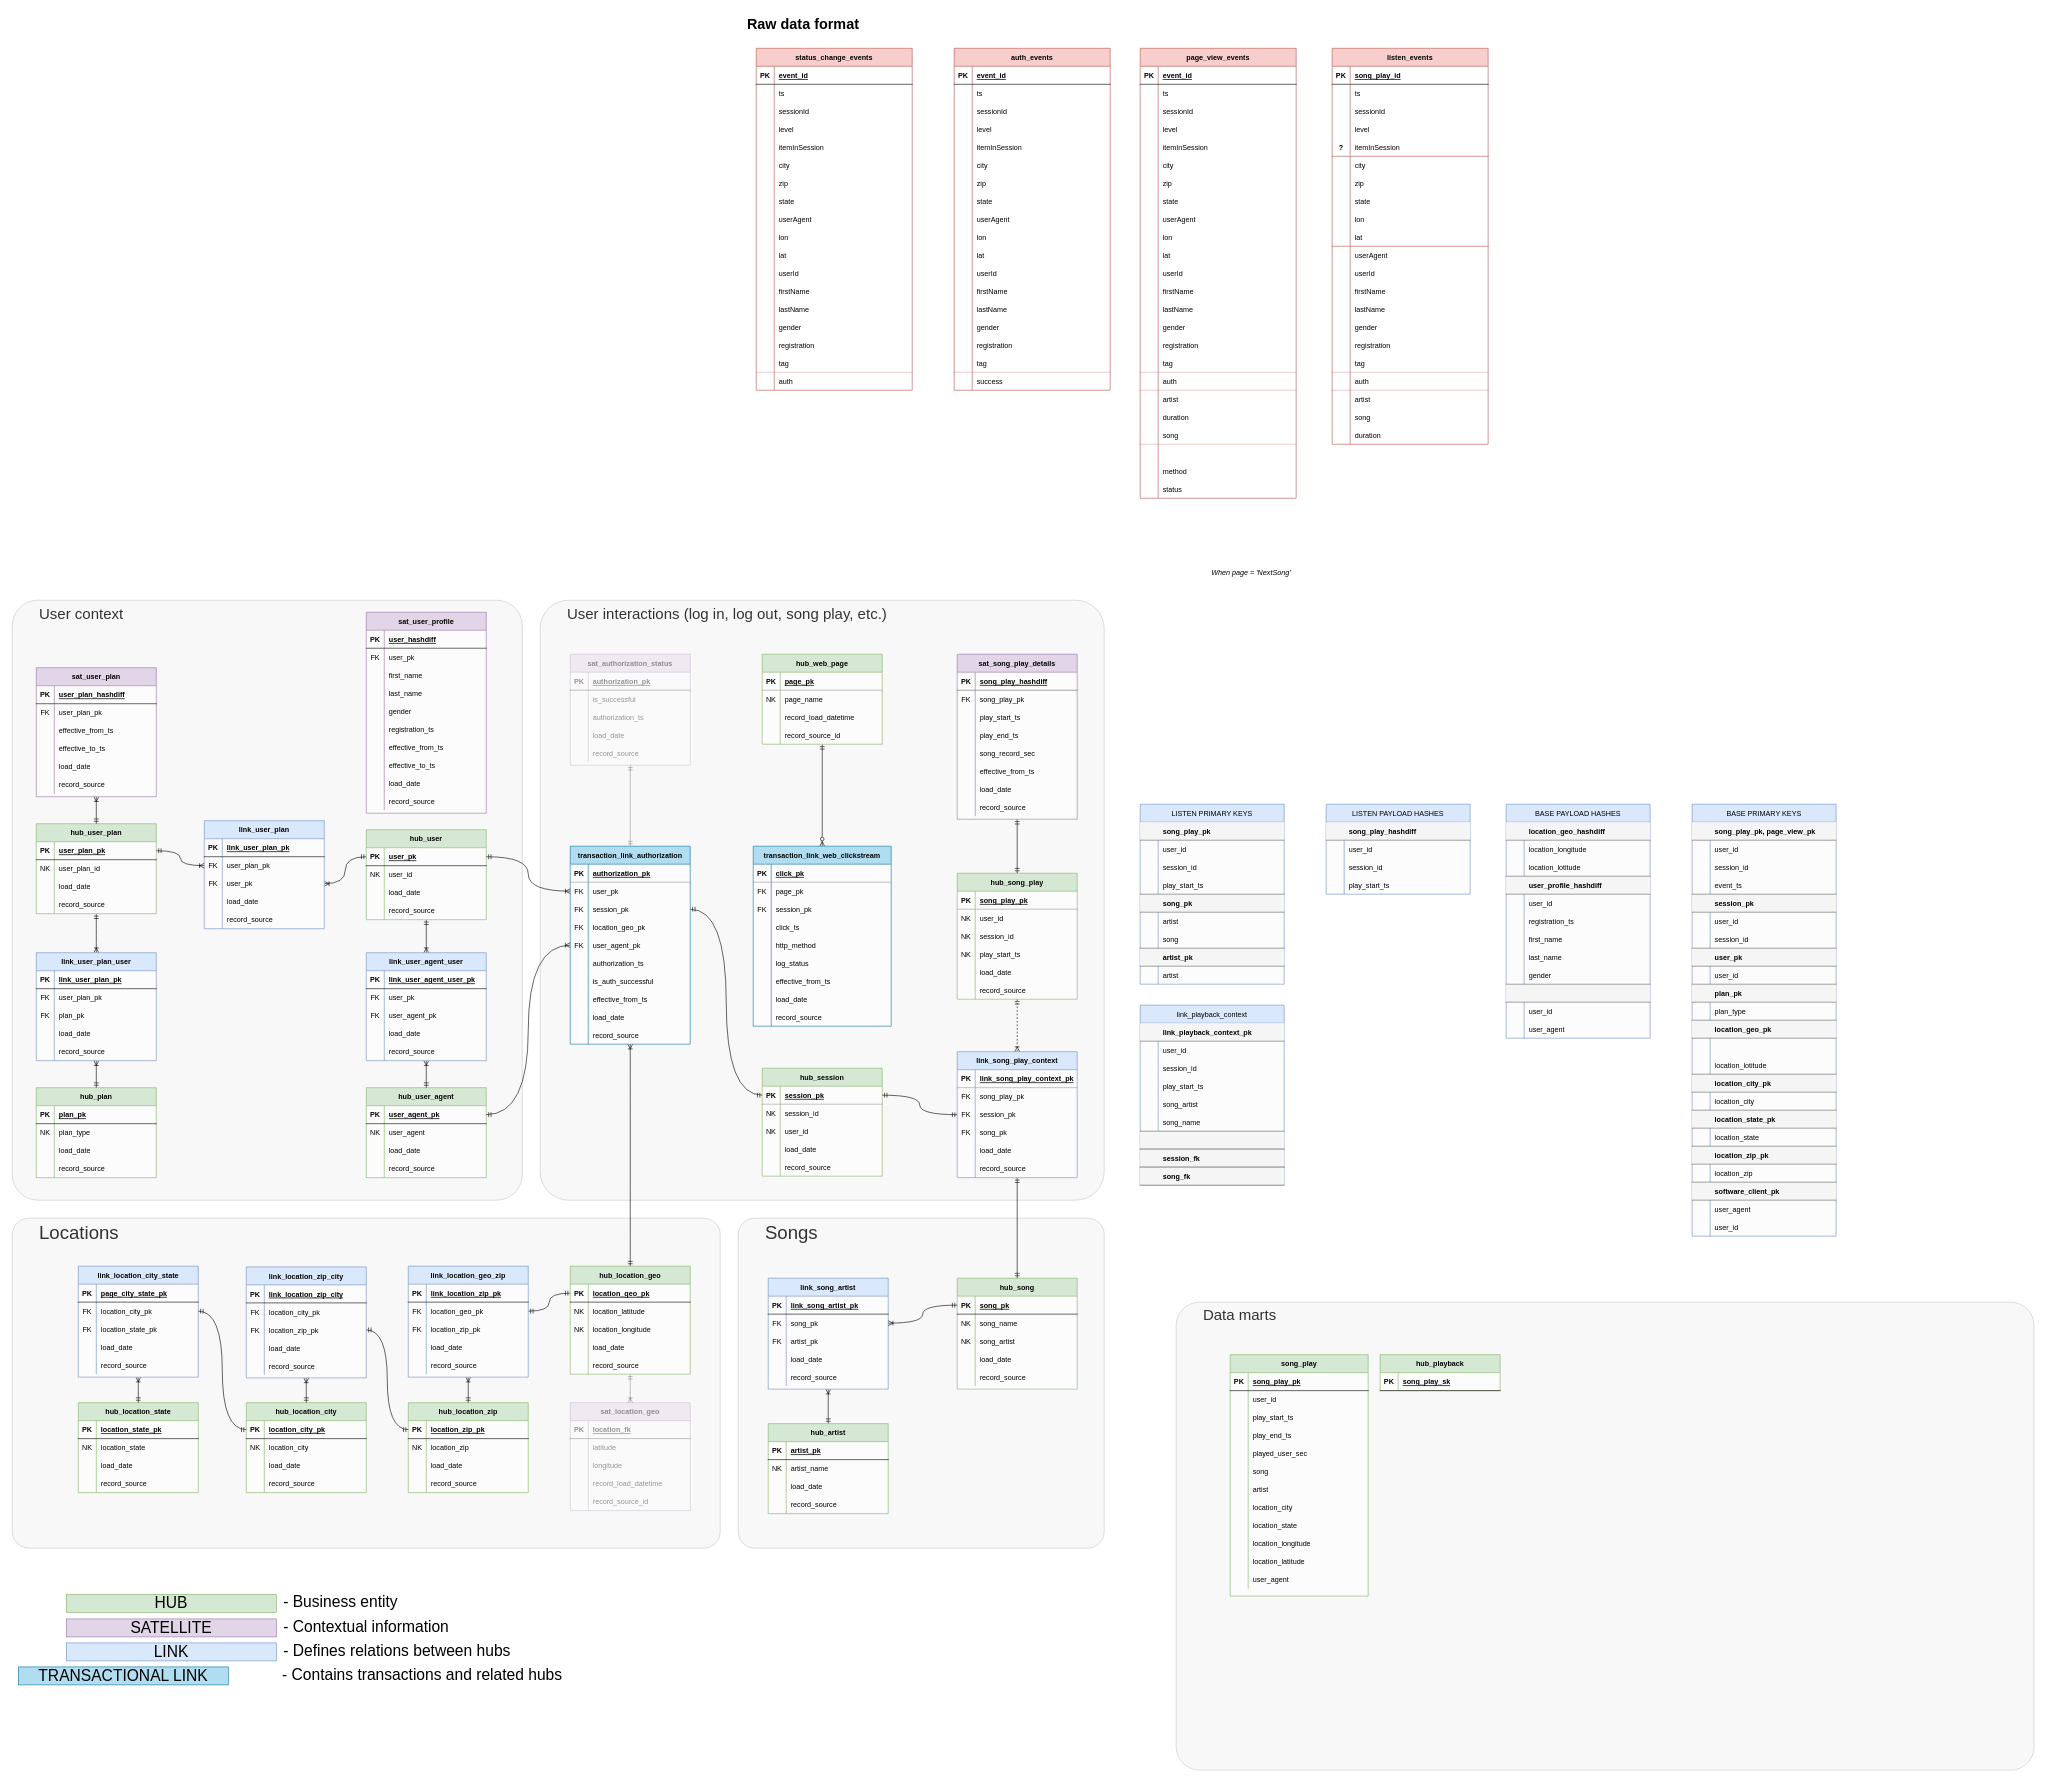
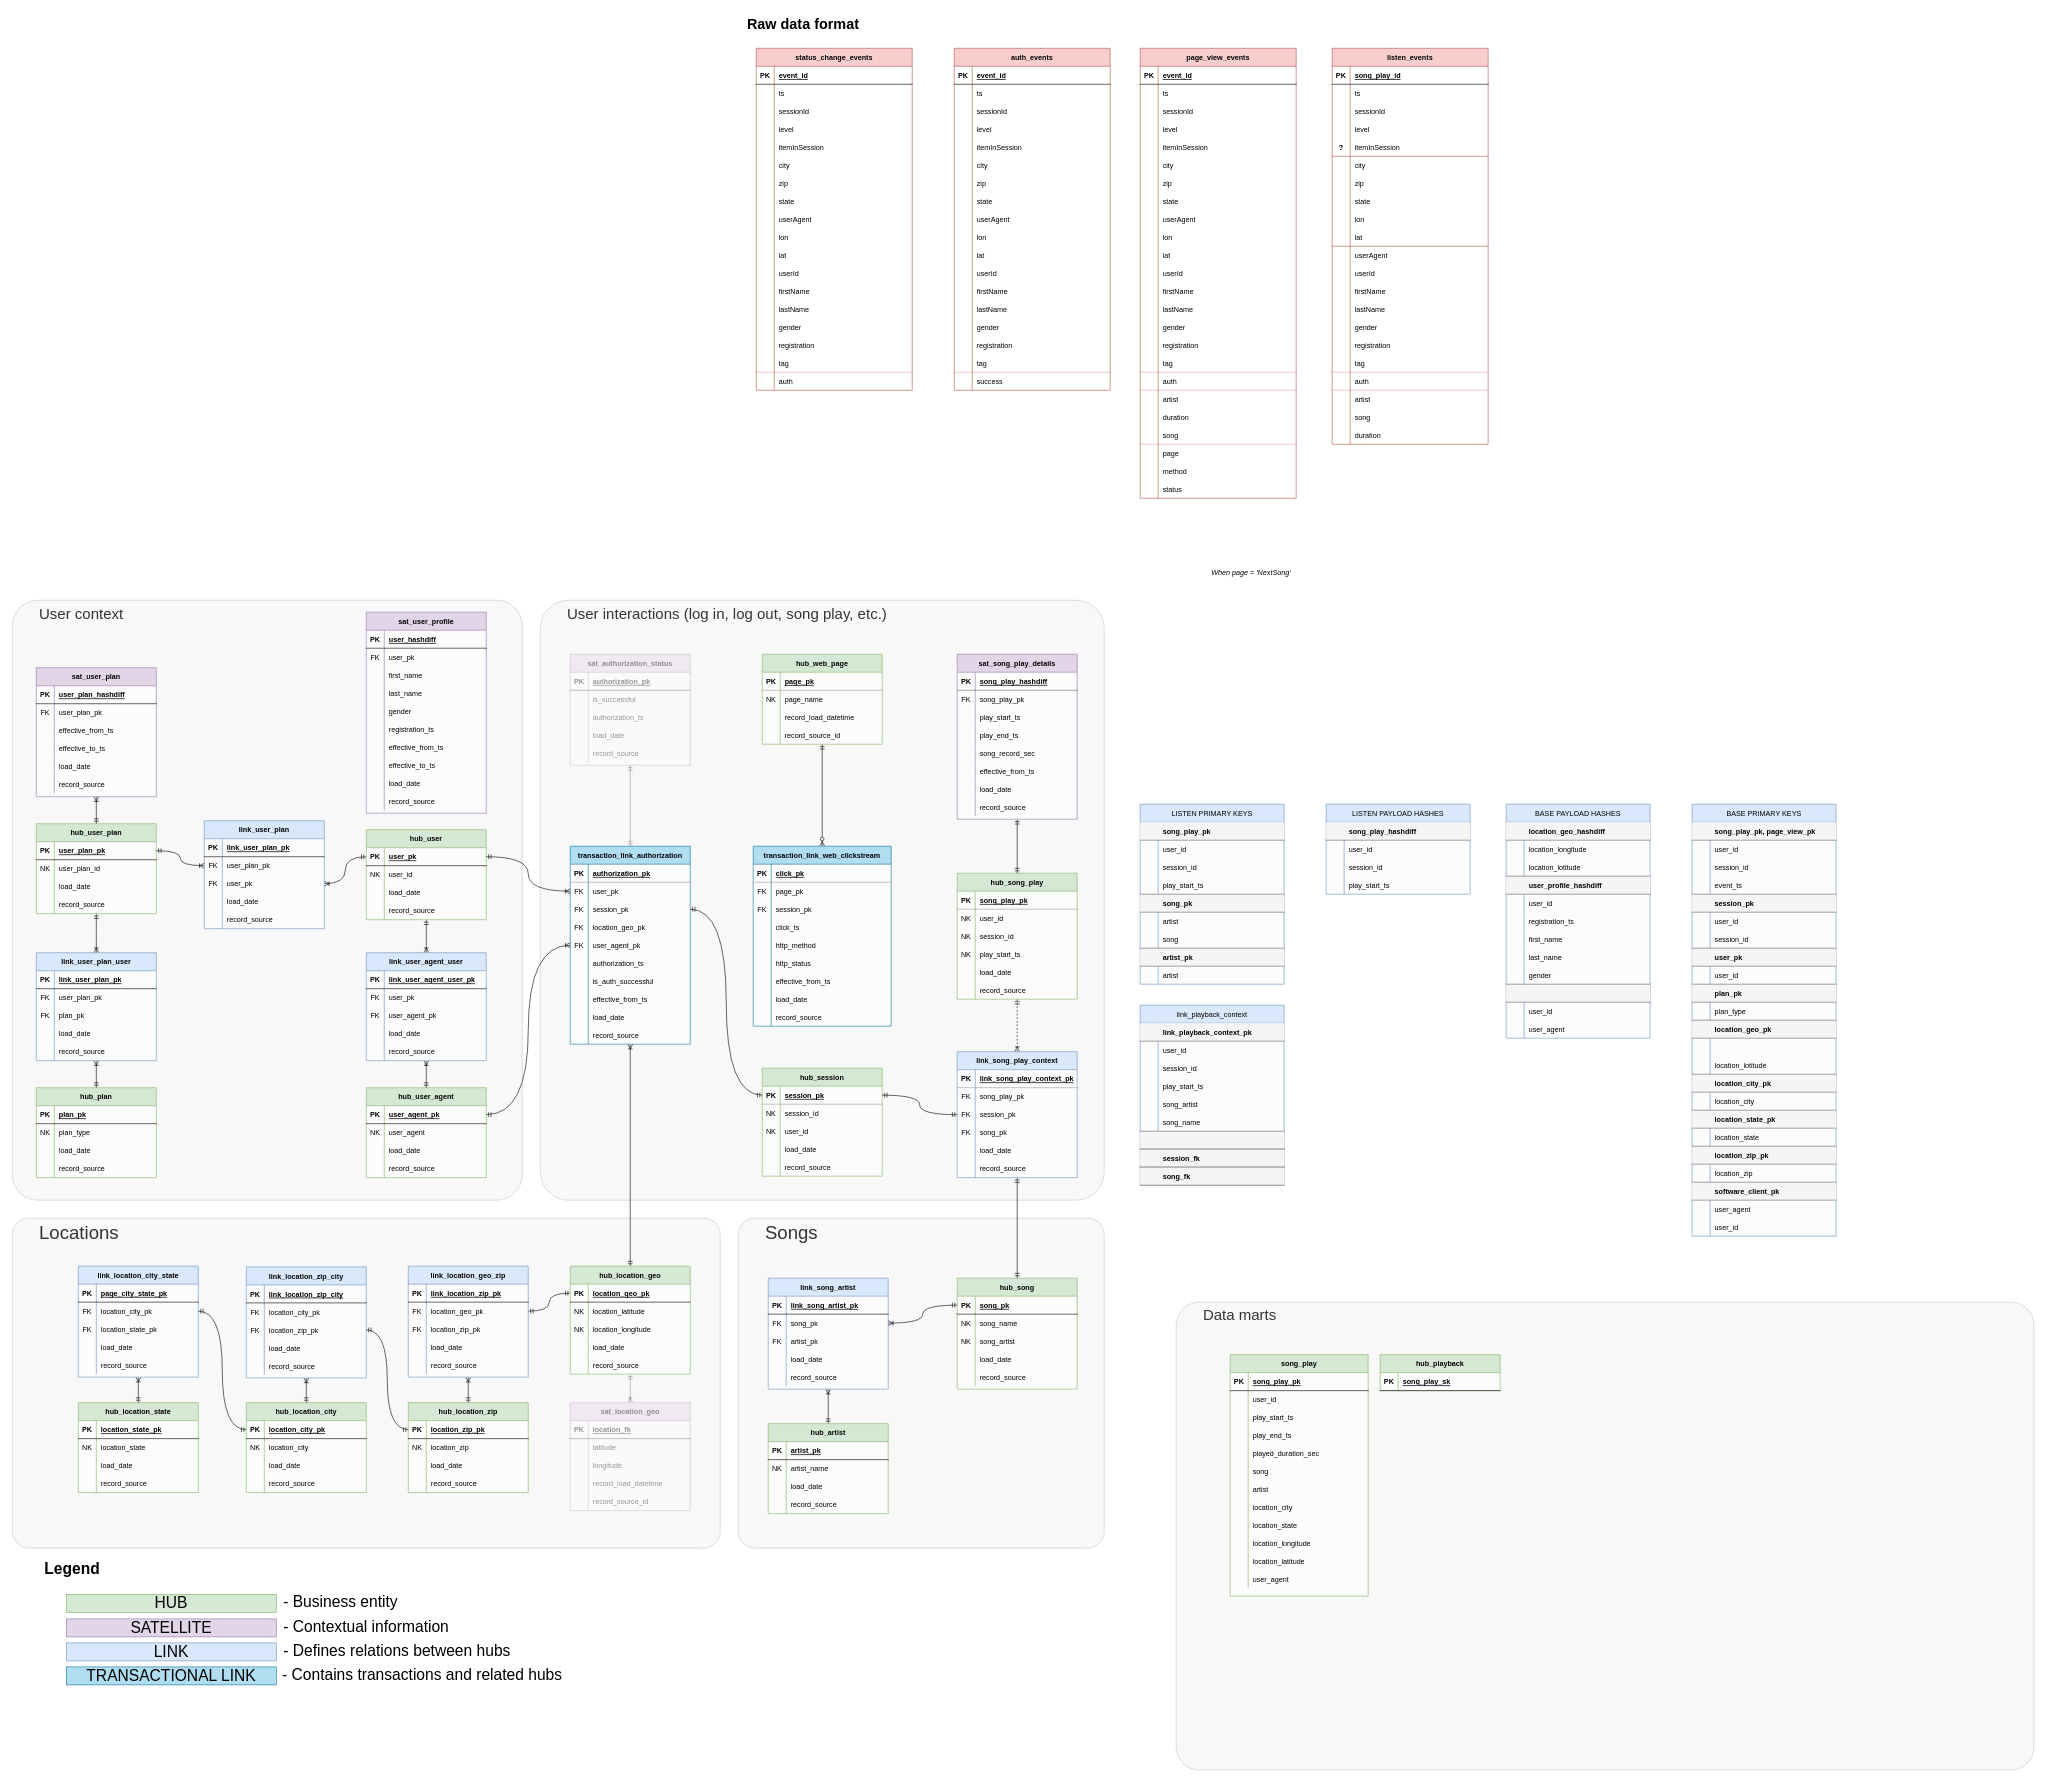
node "page": added
node "log_status": label "log_status" -> "http_status"
node "played_user_sec": label "played_user_sec" -> "played_duration_sec"
node "Legend": added
node "TRANSACTIONAL LINK": moved (123, 1676) -> (171, 1676)
